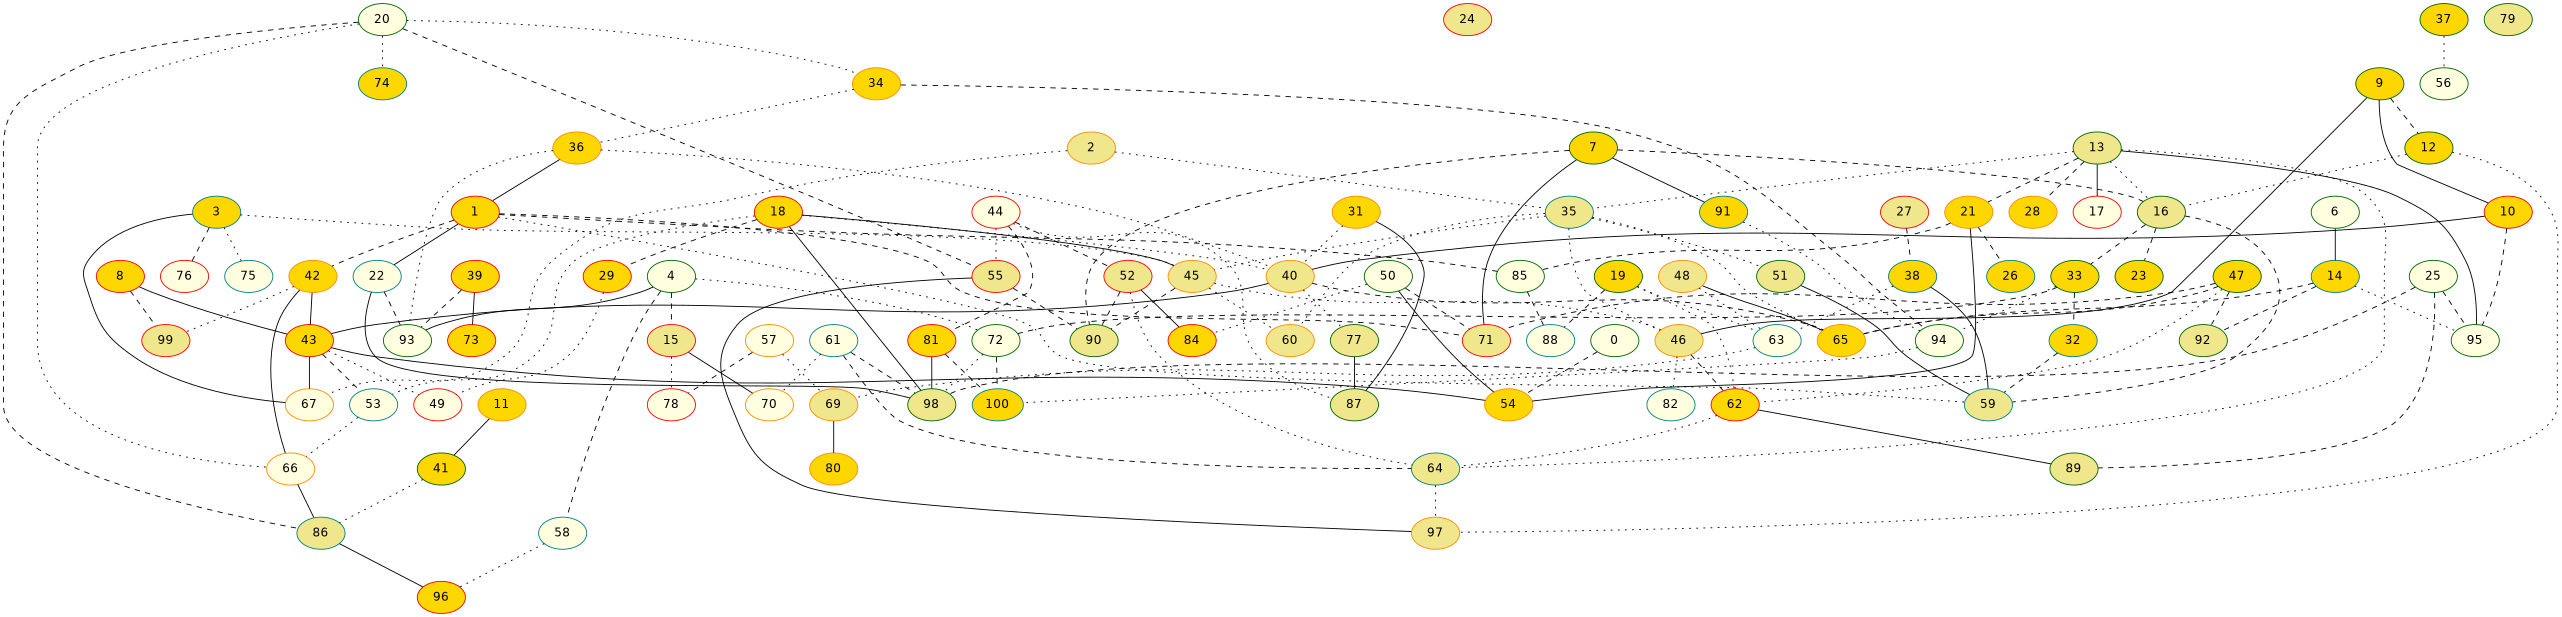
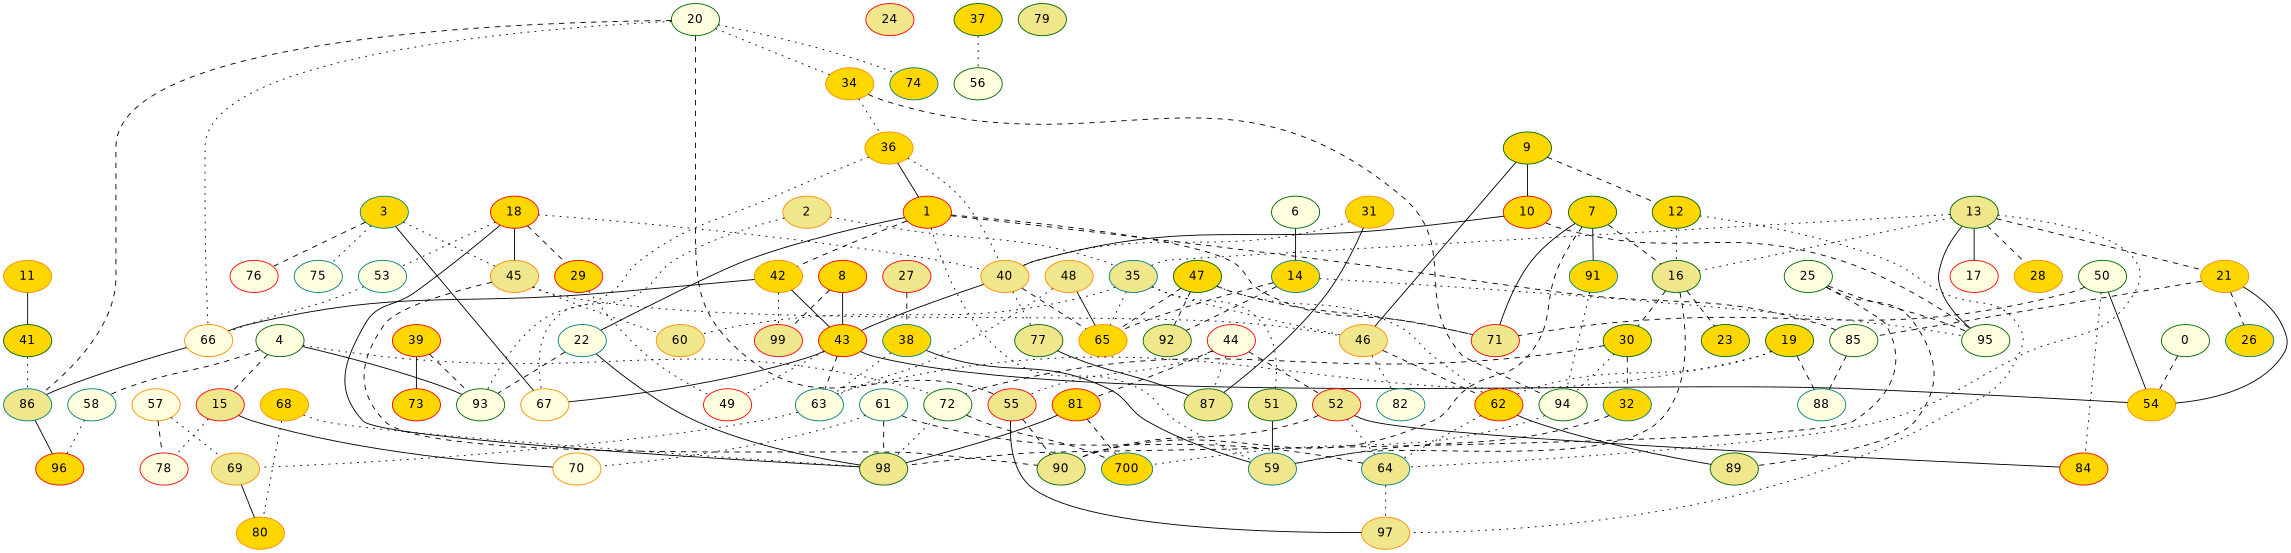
edge "35" -- "45": removed
node "33": label "33" -> "30"
edge "43" -- "53": now "43" -- "63"
node "68": added
node "100": label "100" -> "700"
